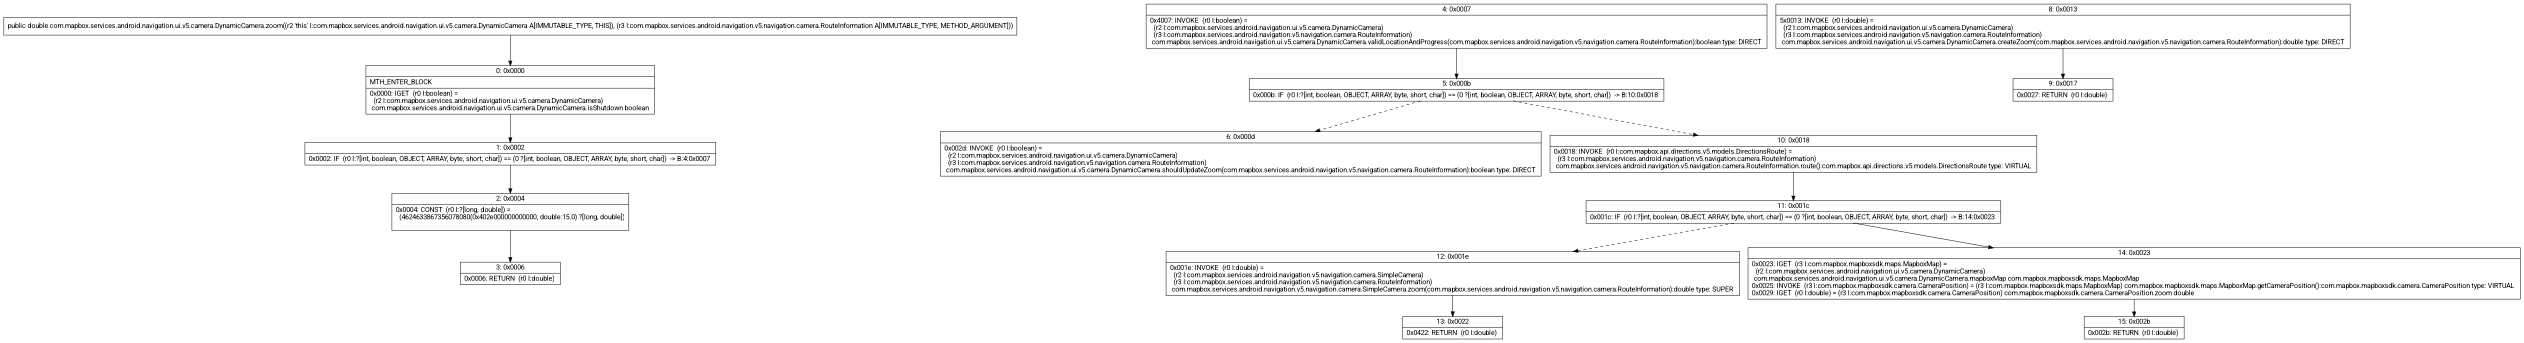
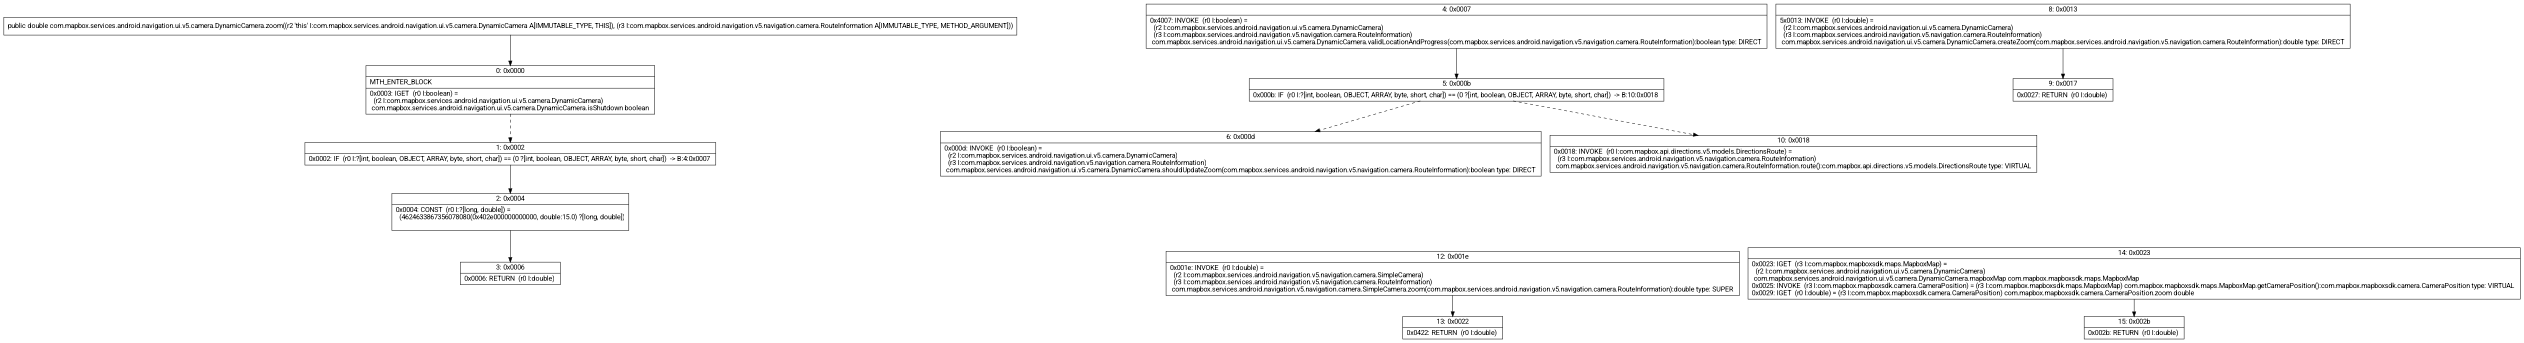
node "0: 0x0000": text "0x0000: IGET  (r0 I:boolean) =" -> "0x0003: IGET  (r0 I:boolean) ="
edge "0: 0x0000" -> "1: 0x0002": style solid -> dashed
node "6: 0x000d": text "0x002d: INVOKE  (r0 I:boolean) =" -> "0x000d: INVOKE  (r0 I:boolean) ="
node "11: 0x001c": removed
